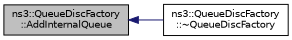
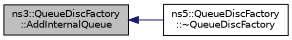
node "ns3::QueueDiscFactory ::~QueueDiscFactory": label "ns3::QueueDiscFactory ::~QueueDiscFactory" -> "ns5::QueueDiscFactory ::~QueueDiscFactory"
